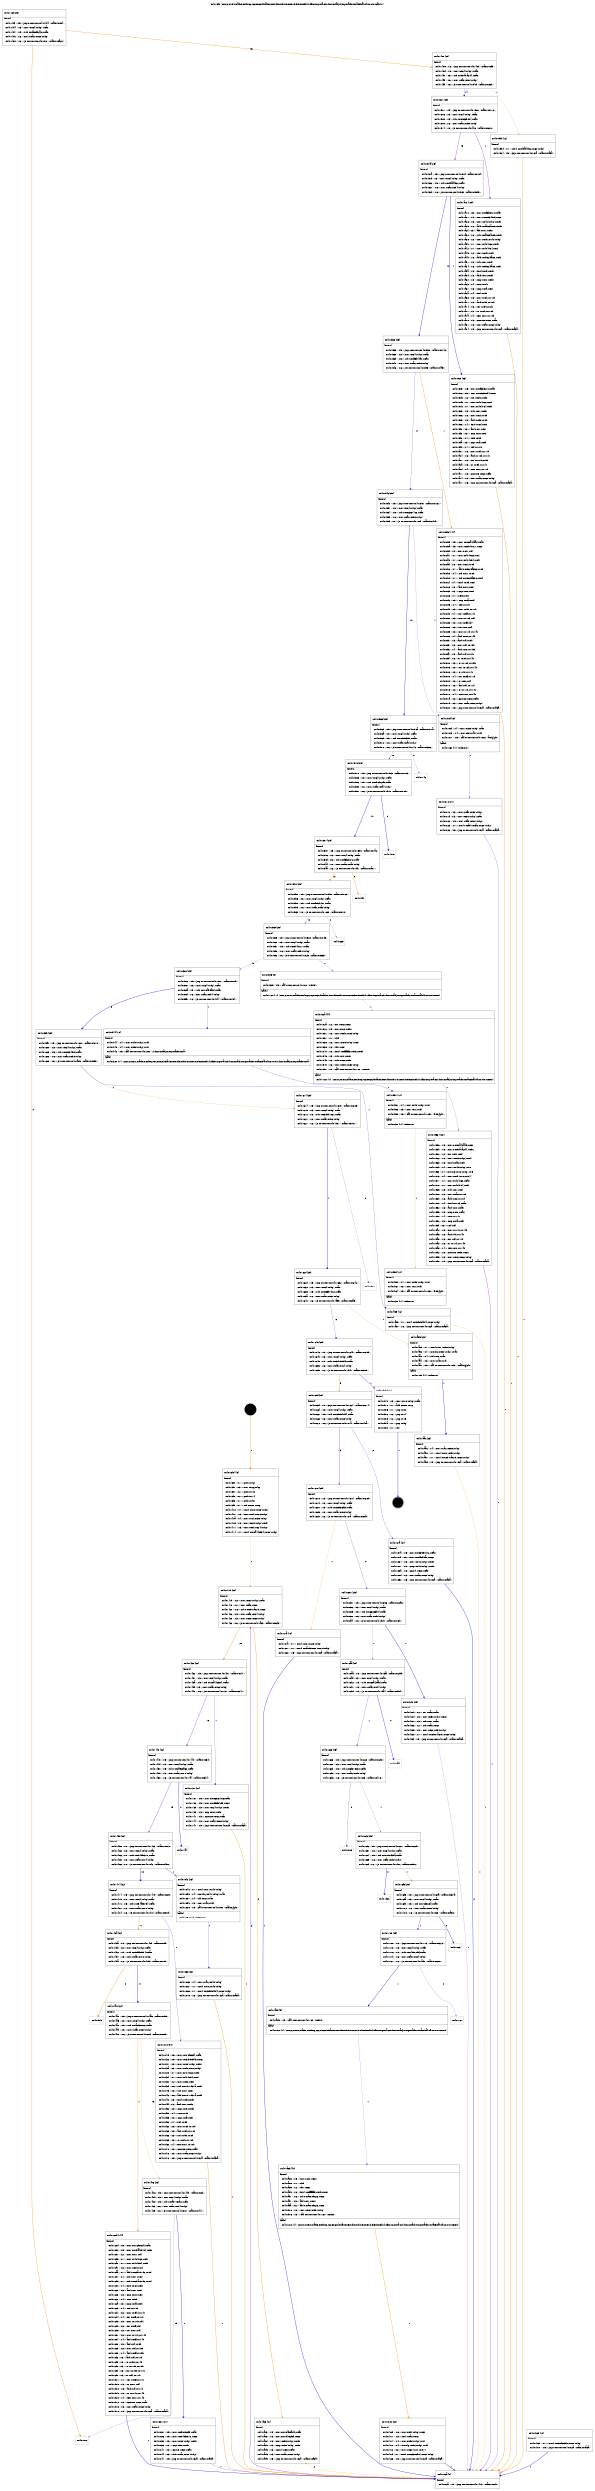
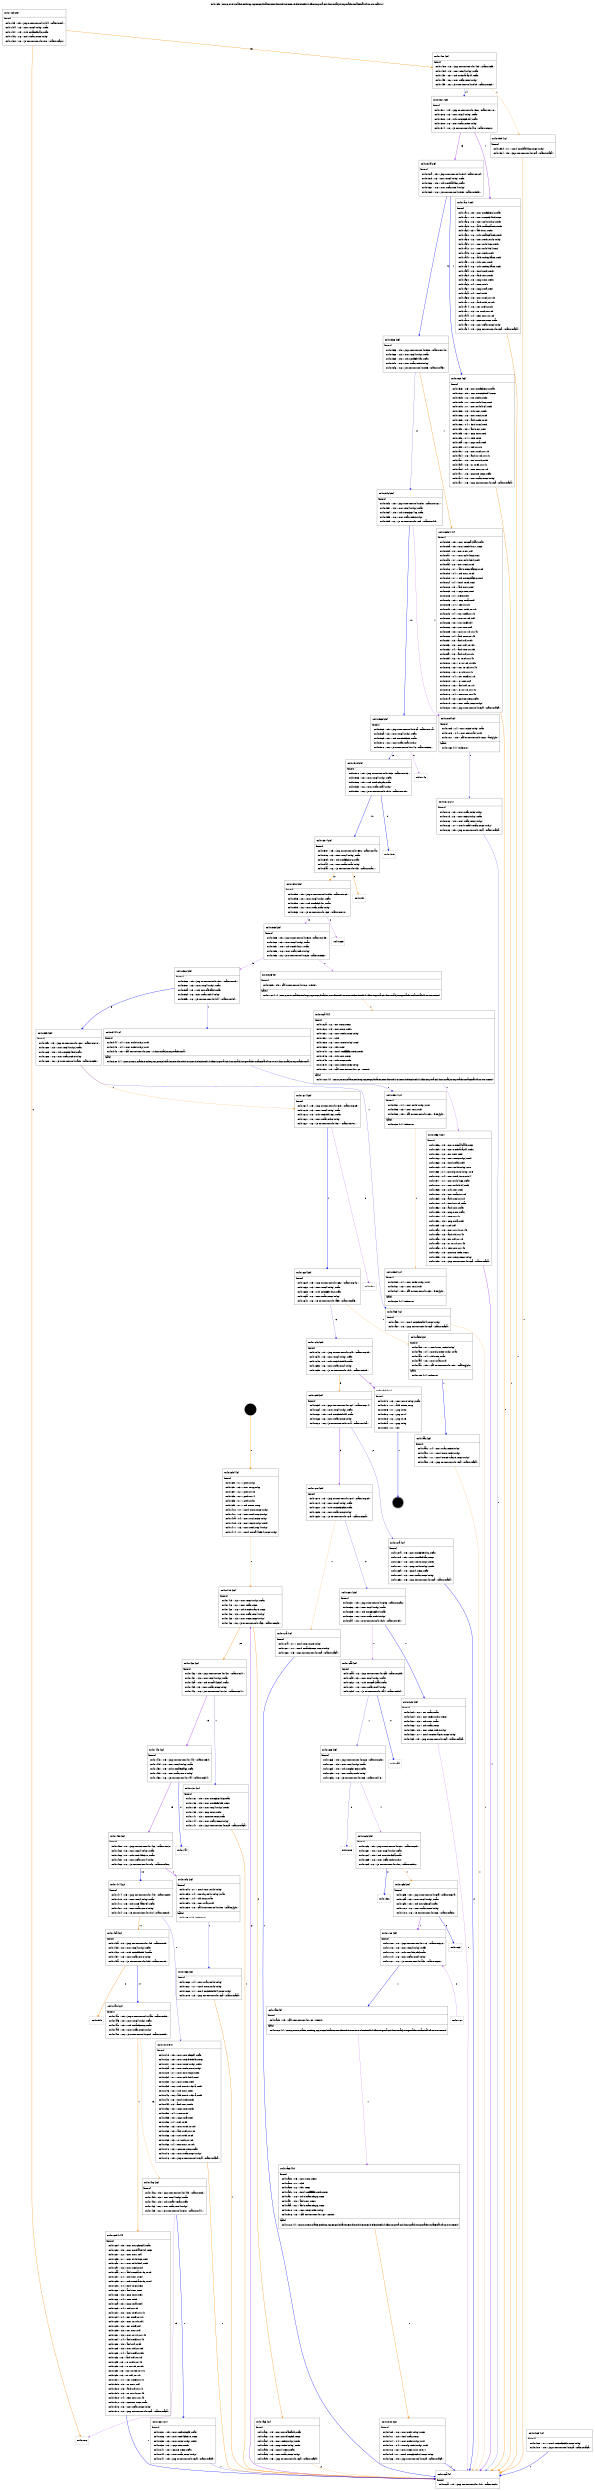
edge "0x40170e [25]" -> "0x401727": reversed
edge "0x401e2a [5]" -> "0x401ac3 [27]": reversed
